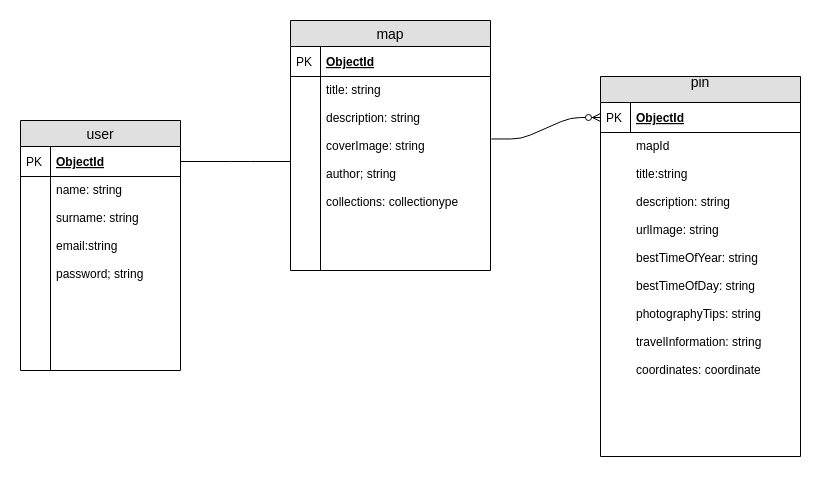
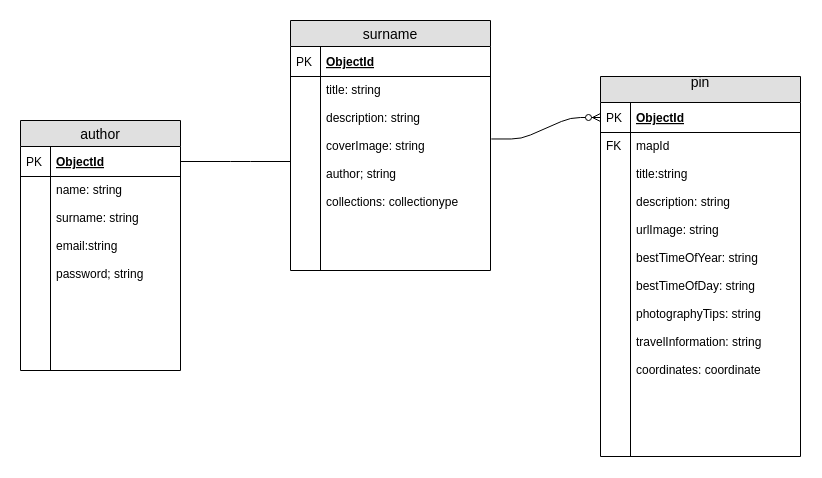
node "map": label "map" -> "surname"
node "user": label "user" -> "author"
node "FK": added
